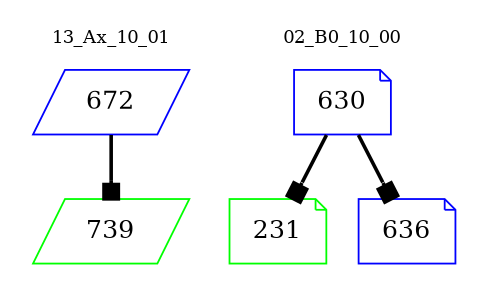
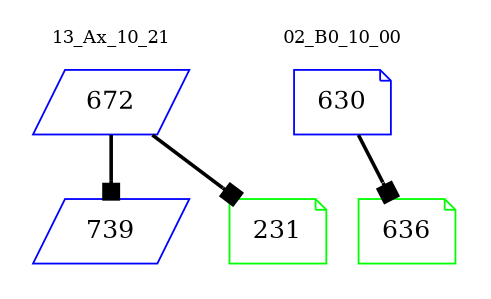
cluster "13_Ax_10_01": label "13_Ax_10_01" -> "13_Ax_10_21"
edge "630" -> "231": now "672" -> "231"
node "739": color green -> blue
node "636": color blue -> green
